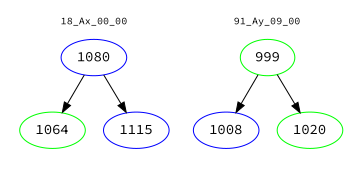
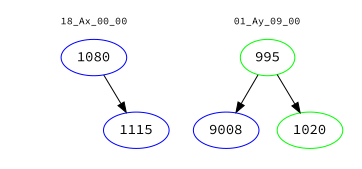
cluster "91_Ay_09_00": label "91_Ay_09_00" -> "01_Ay_09_00"
node "999": label "999" -> "995"
node "1064": removed
node "1008": label "1008" -> "9008"
